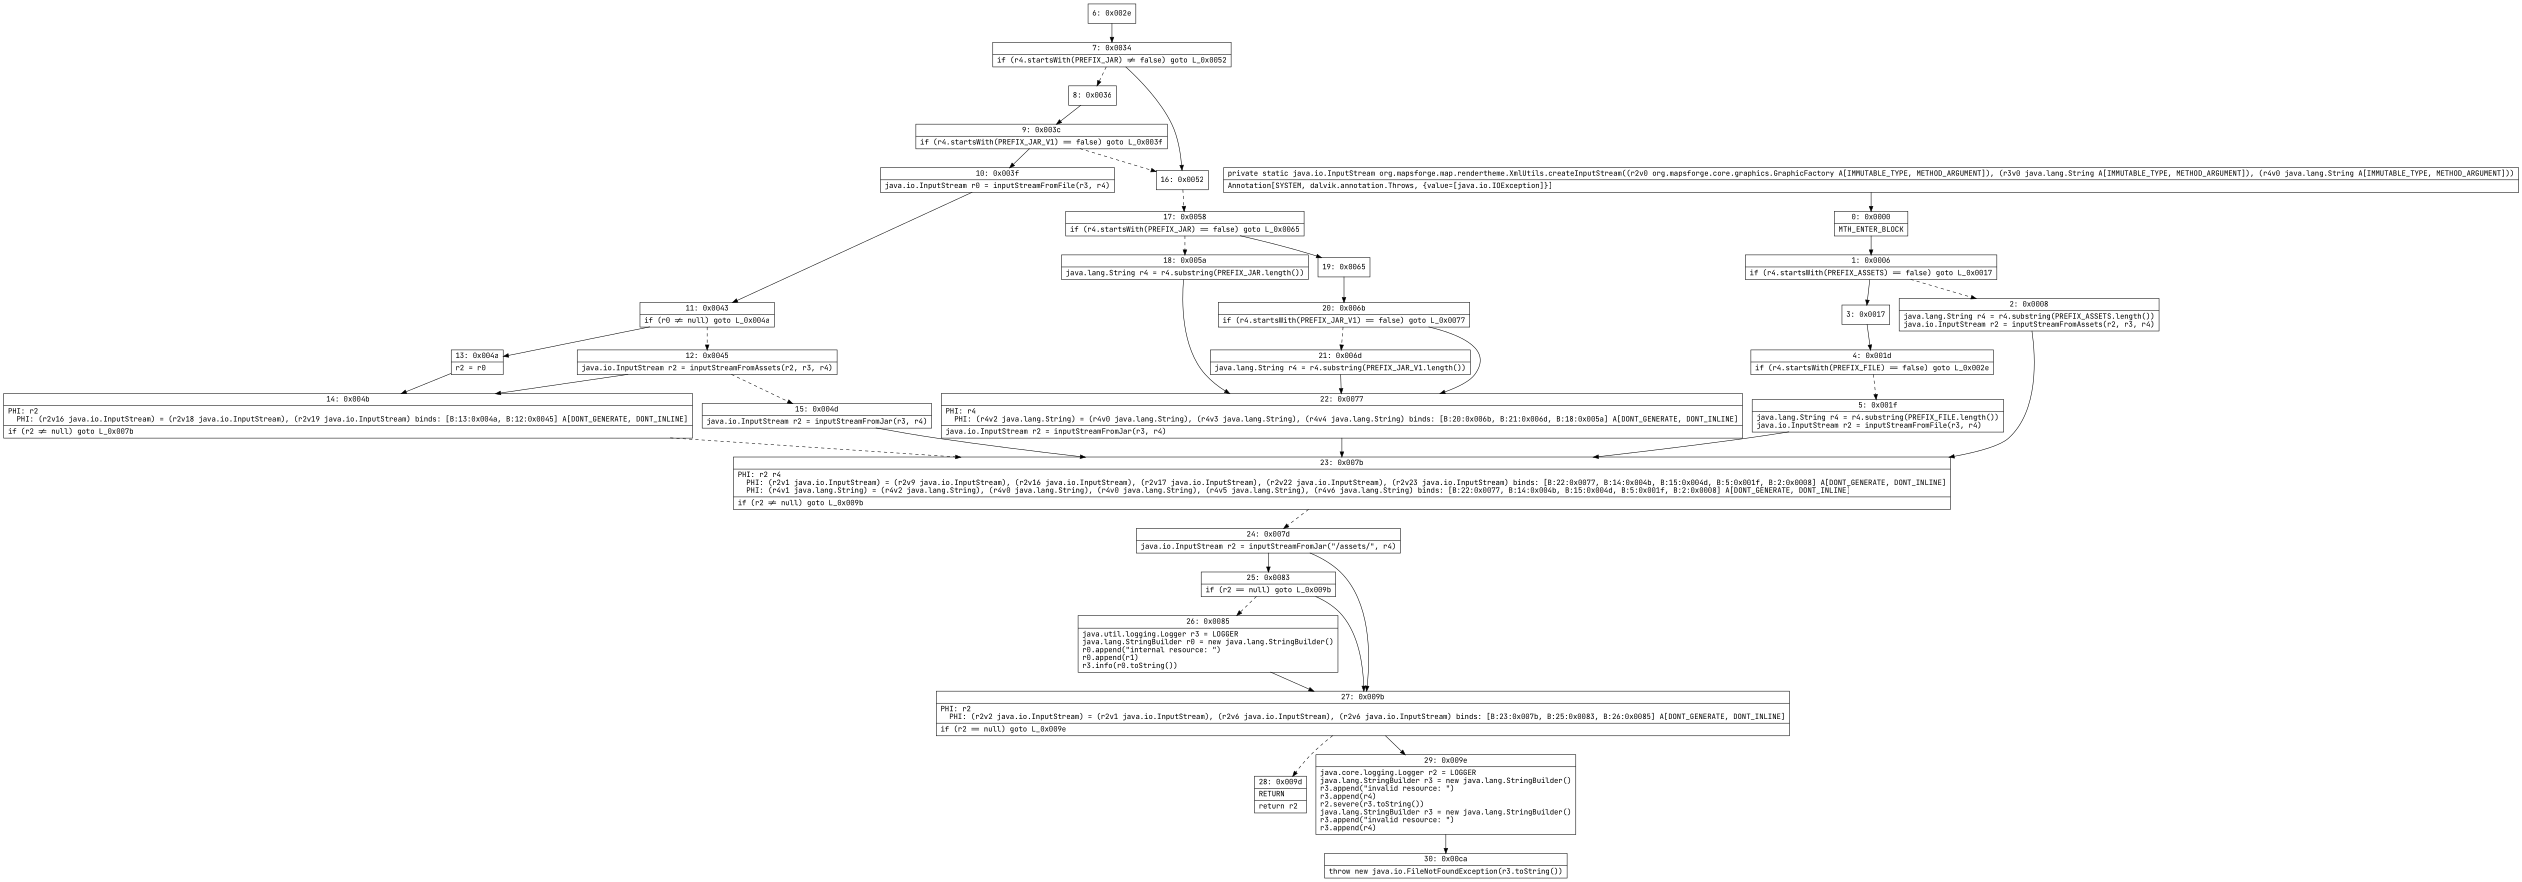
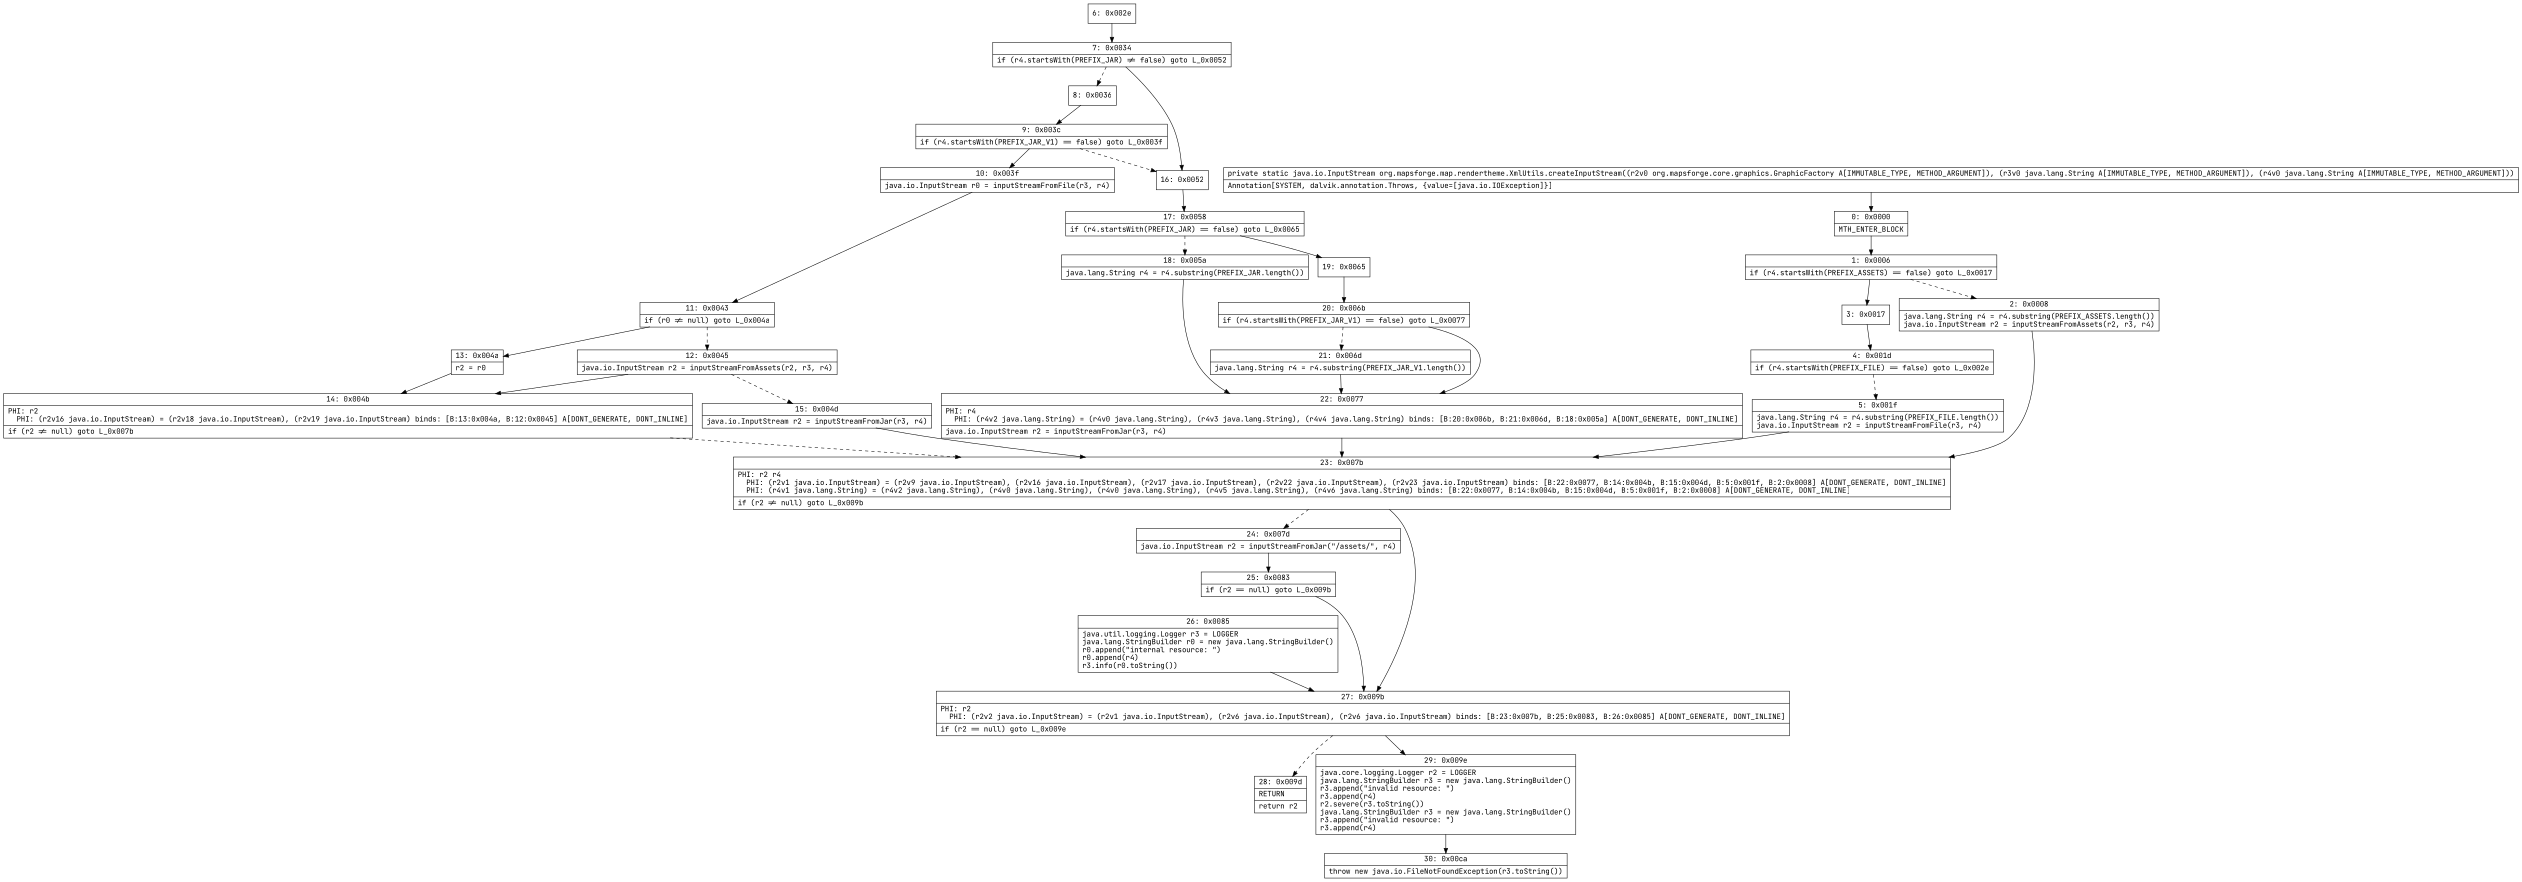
edge "16: 0x0052" -> "17: 0x0058": style dashed -> solid
edge "25: 0x0083" -> "26: 0x0085": removed
edge "24: 0x007d" -> "27: 0x009b": now "23: 0x007b" -> "27: 0x009b"
node "26: 0x0085": text "r0.append(r1)" -> "r0.append(r4)"
